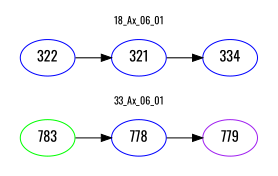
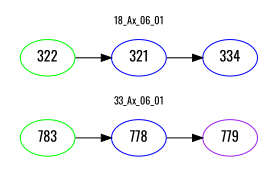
node "322": color blue -> green
